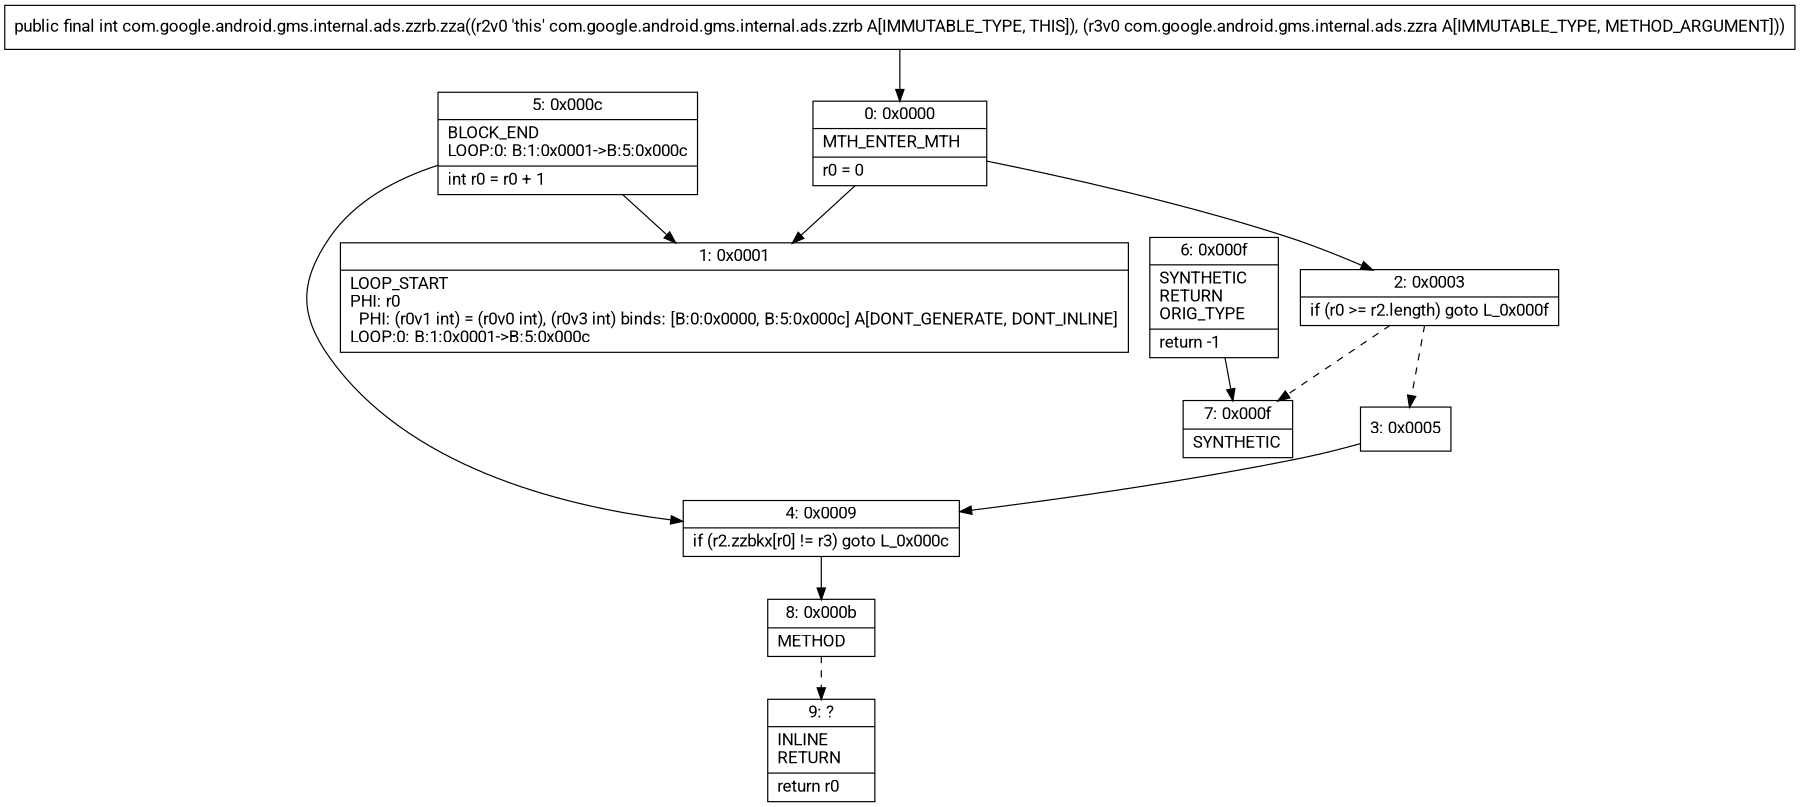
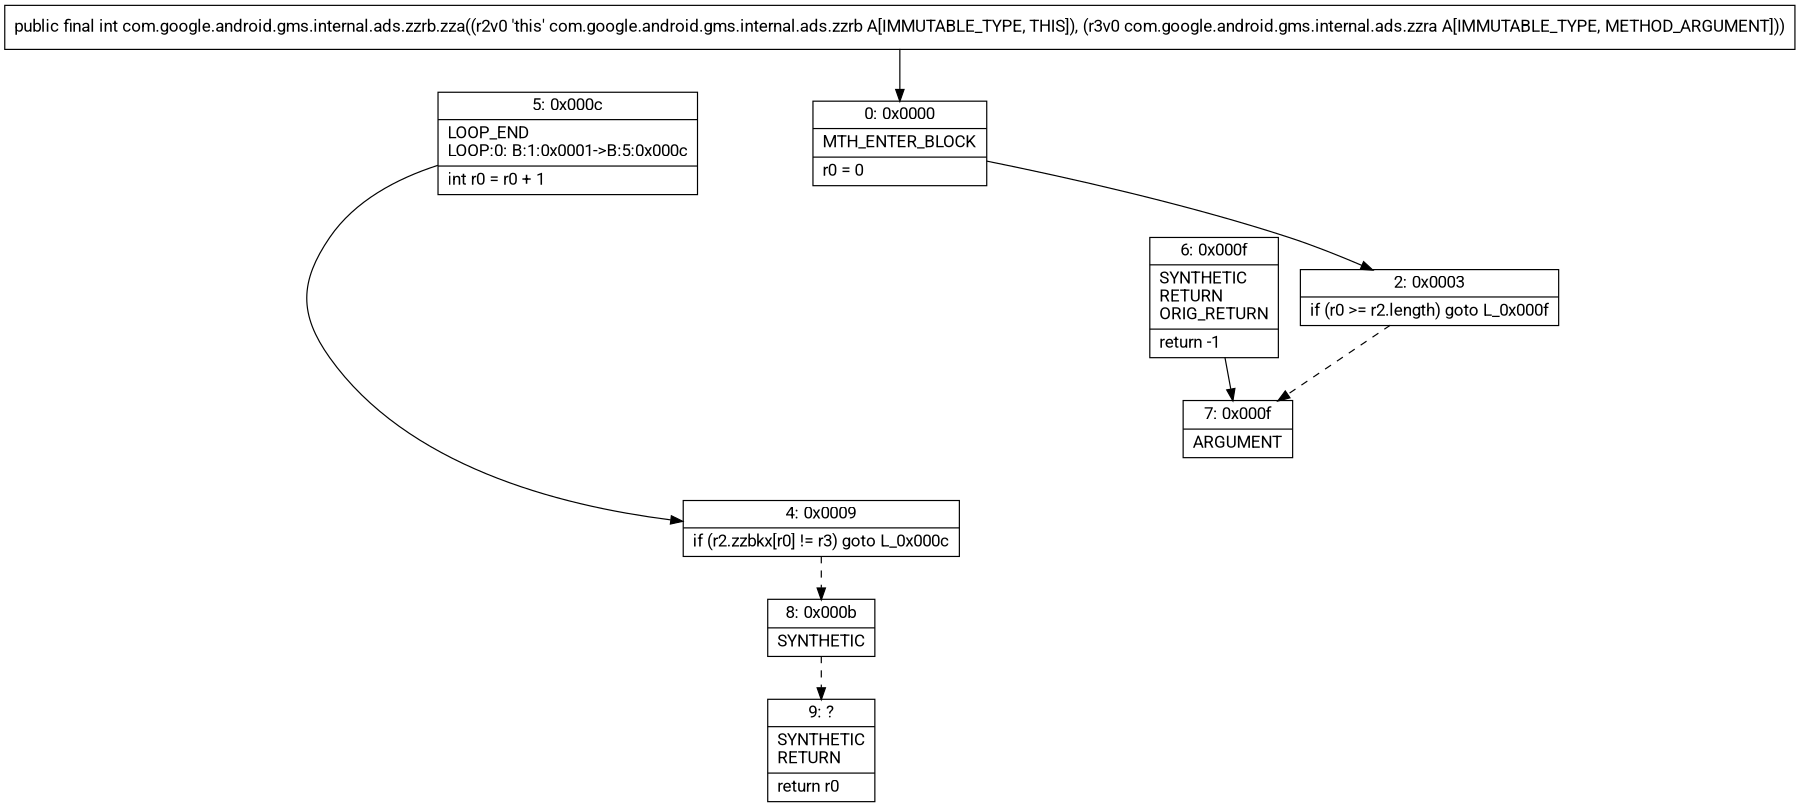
node "5: 0x000c": text "BLOCK_END" -> "LOOP_END"
node "0: 0x0000": text "MTH_ENTER_MTH" -> "MTH_ENTER_BLOCK"
node "1: 0x0001": removed
node "6: 0x000f": text "ORIG_TYPE" -> "ORIG_RETURN"
node "3: 0x0005": removed
node "7: 0x000f": text "SYNTHETIC" -> "ARGUMENT"
edge "4: 0x0009" -> "8: 0x000b": style solid -> dashed
node "8: 0x000b": text "METHOD" -> "SYNTHETIC"
node "9: ?": text "INLINE" -> "SYNTHETIC"
